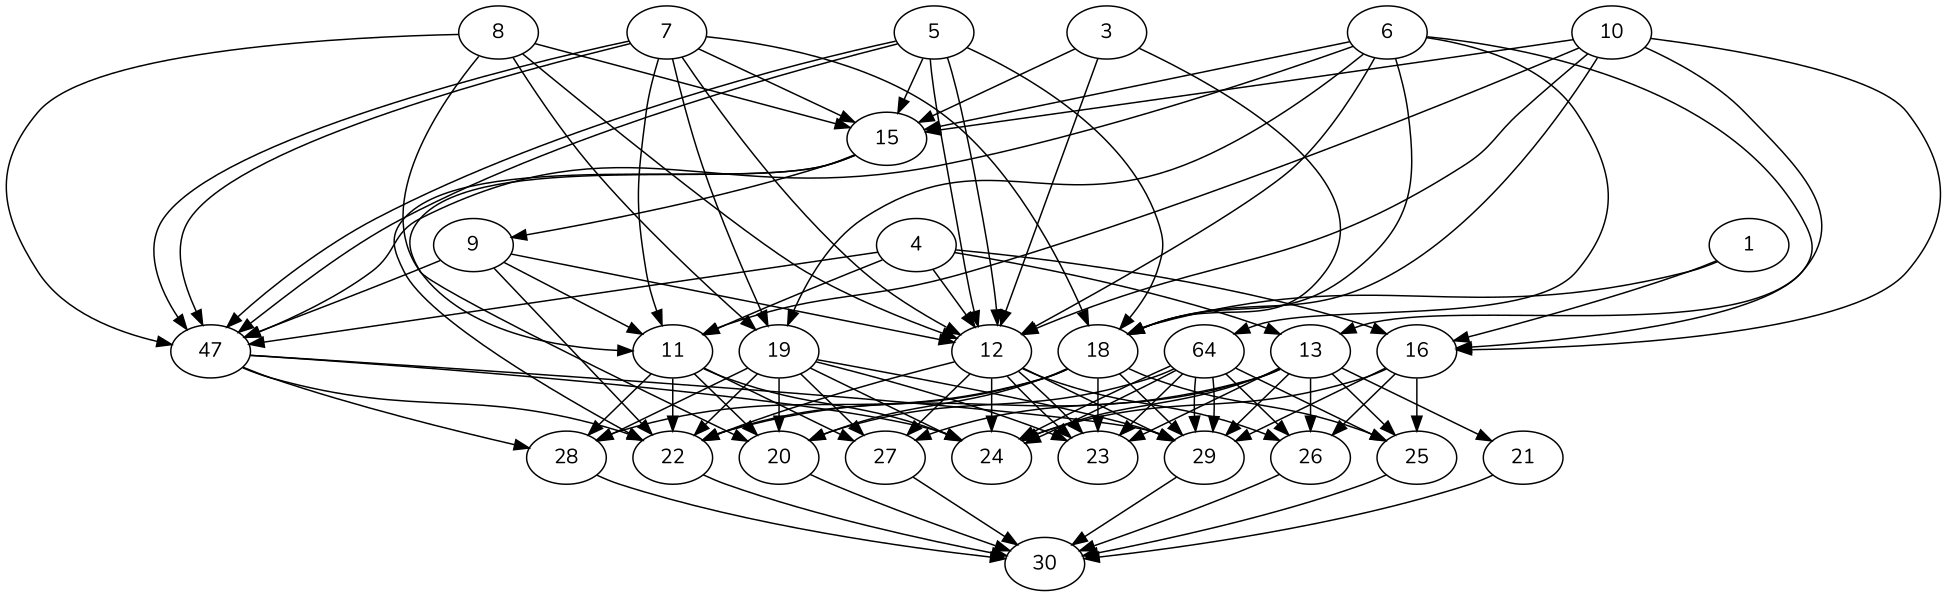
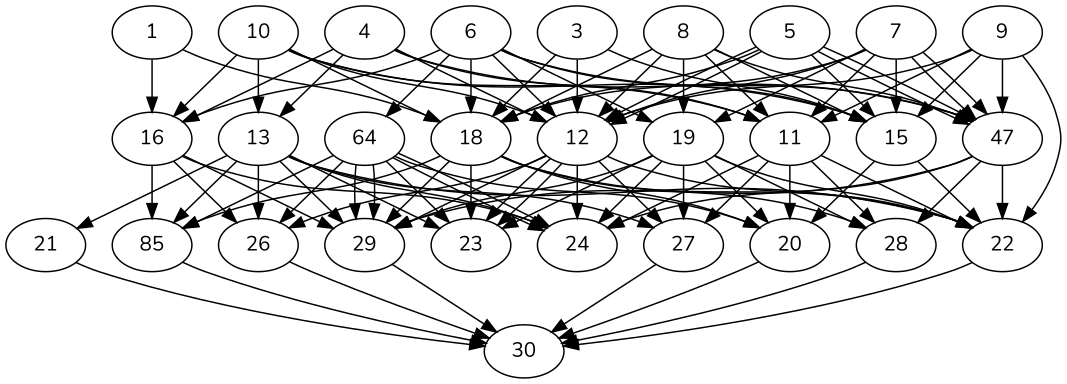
edge "8" -> "18": added
edge "15" -> "9": reversed
node "25": label "25" -> "85"
